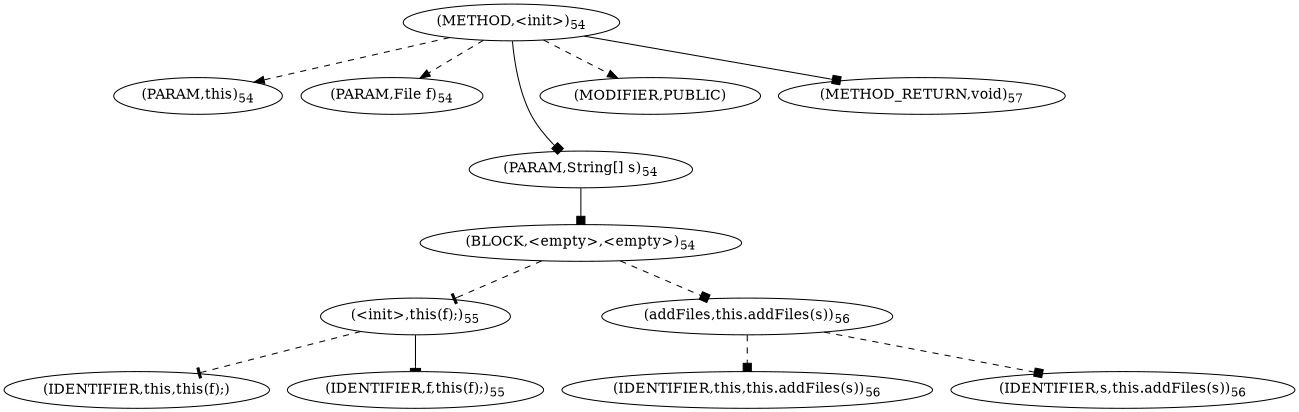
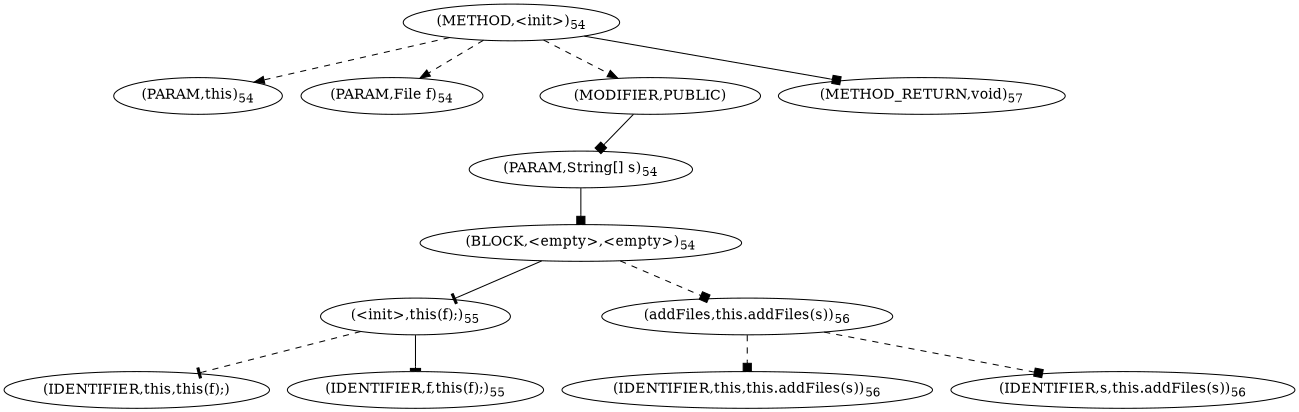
edge "(METHOD,<init>)" -> "(PARAM,String[] s)": now "(MODIFIER,PUBLIC)" -> "(PARAM,String[] s)"
edge "(BLOCK,<empty>,<empty>)" -> "(<init>,this(f);)": style dashed -> solid
